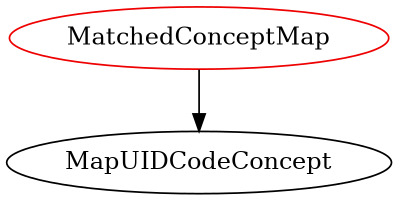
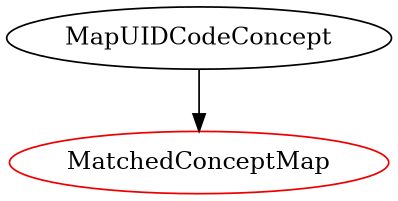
edge "MatchedConceptMap" -> "MapUIDCodeConcept": reversed
